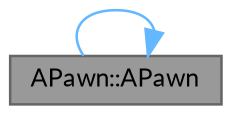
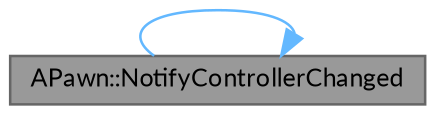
node "APawn::APawn": label "APawn::APawn" -> "APawn::NotifyControllerChanged"
